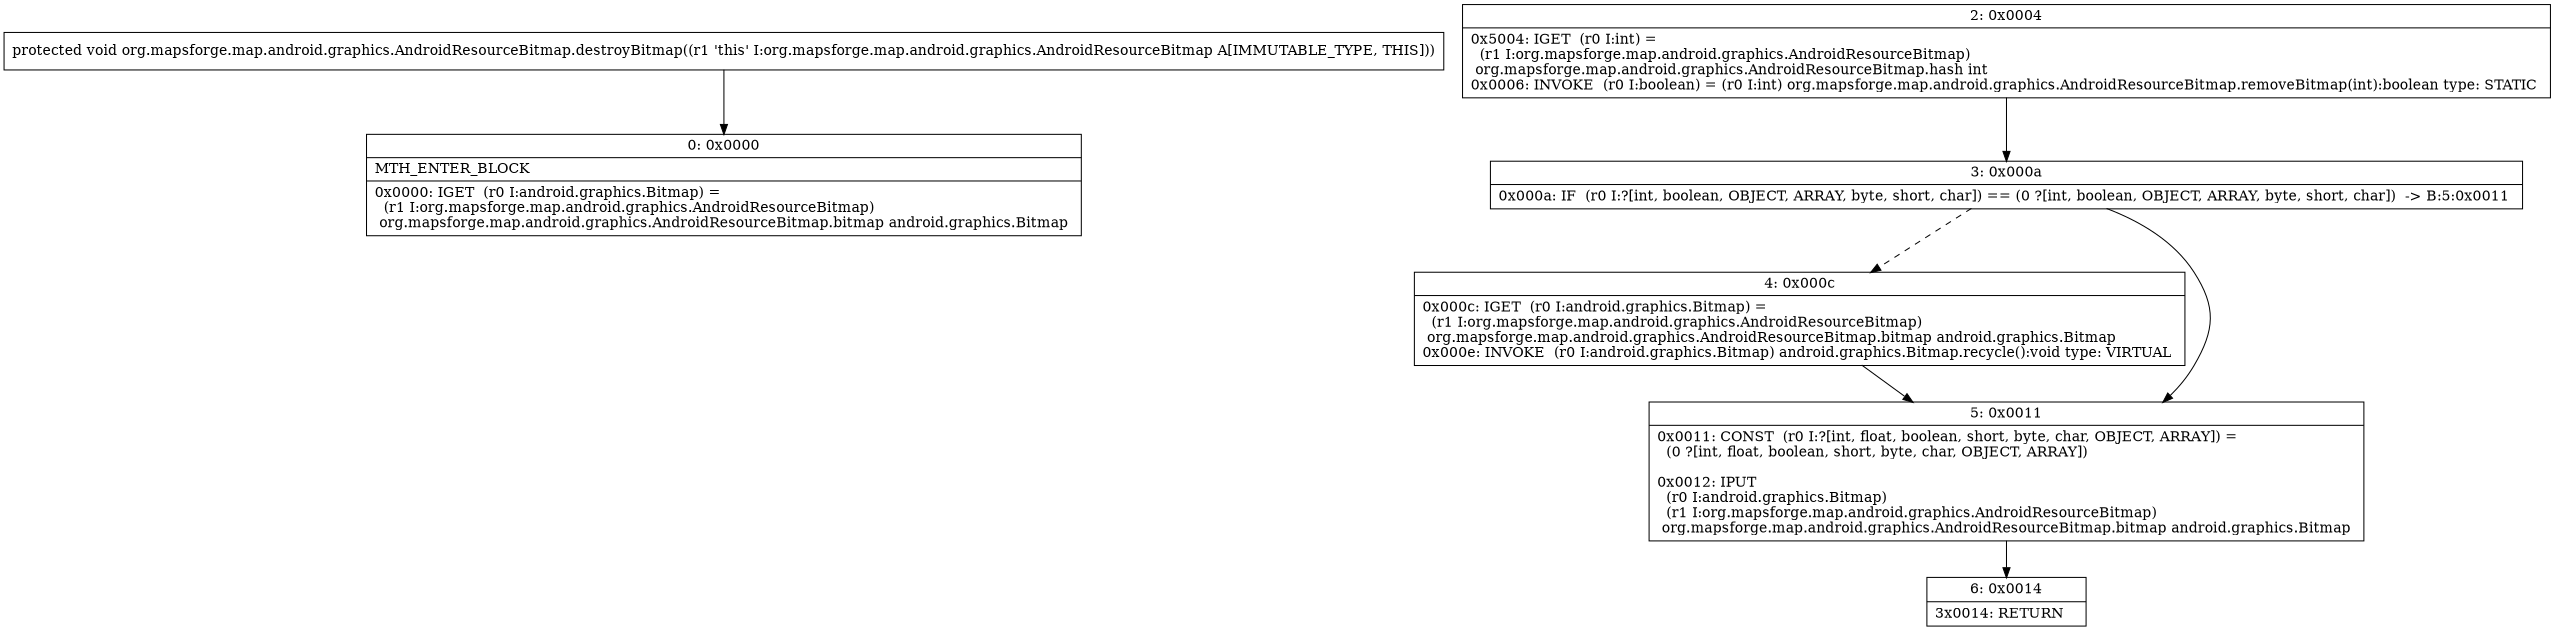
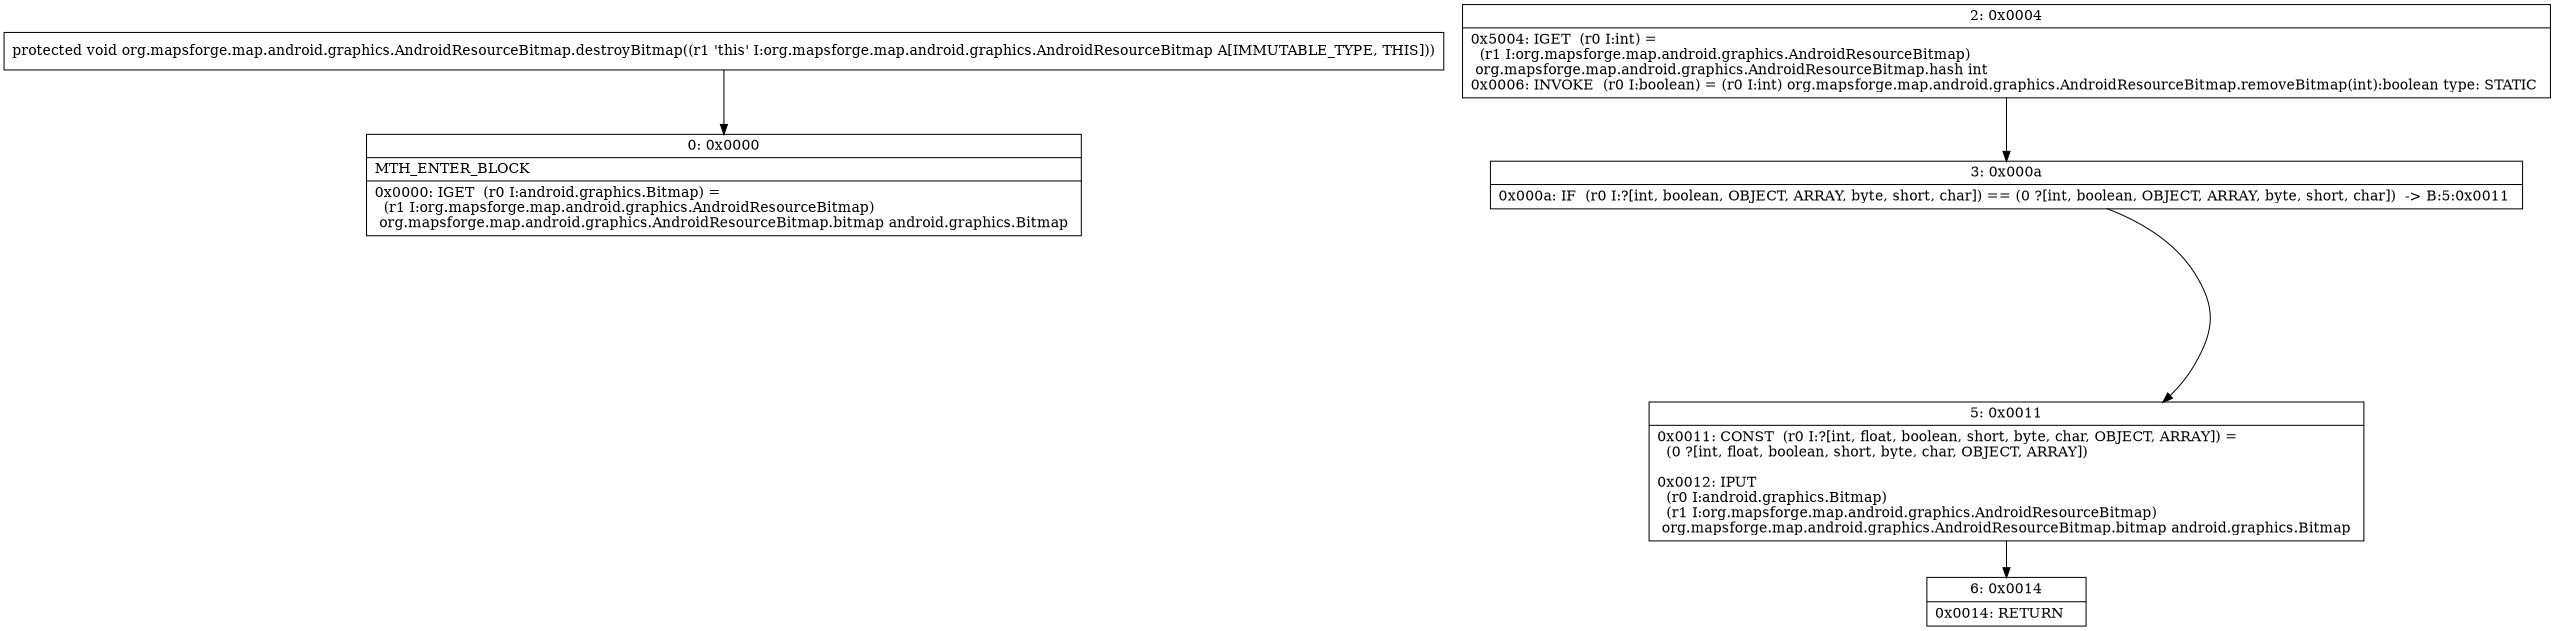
node "4: 0x000c": removed
node "6: 0x0014": text "3x0014: RETURN" -> "0x0014: RETURN"
